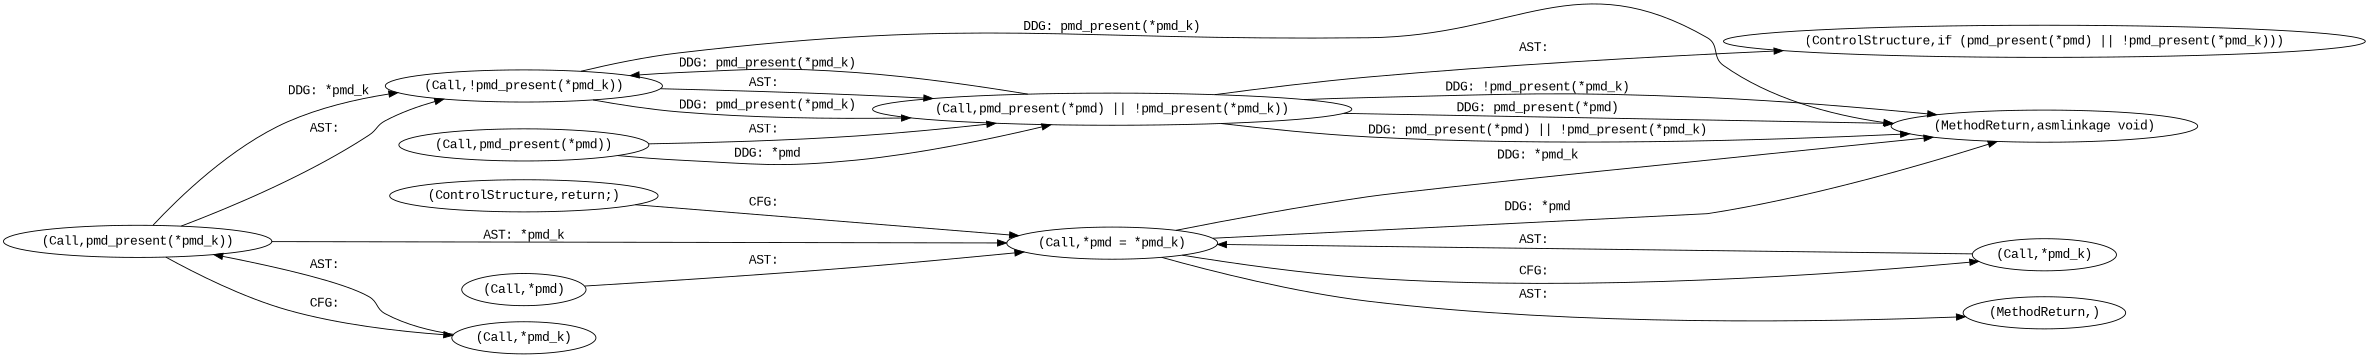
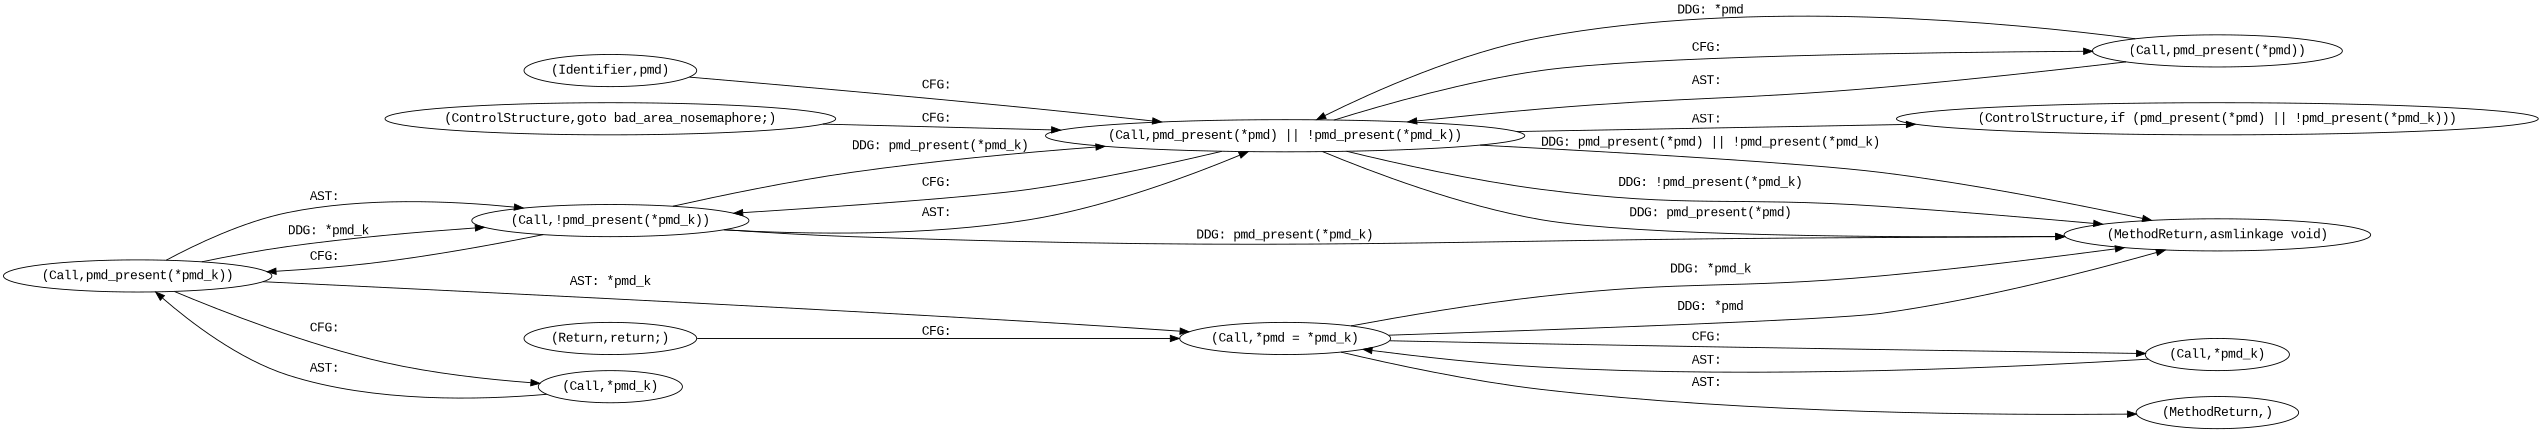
edge "(Call,pmd_present(*pmd) || !pmd_present(*pmd_k))" -> "(Call,pmd_present(*pmd))": added, label "CFG:"
edge "(Call,pmd_present(*pmd) || !pmd_present(*pmd_k))" -> "(Call,!pmd_present(*pmd_k))": label "DDG: pmd_present(*pmd_k)" -> "CFG: "
node "(Identifier,pmd)": added
node "(ControlStructure,goto bad_area_nosemaphore;)": added
node "(ControlStructure,return;)": label "(ControlStructure,return;)" -> "(Return,return;)"
edge "(Call,!pmd_present(*pmd_k))" -> "(Call,pmd_present(*pmd_k))": added, label "CFG:"
node "(Call,*pmd)": removed
